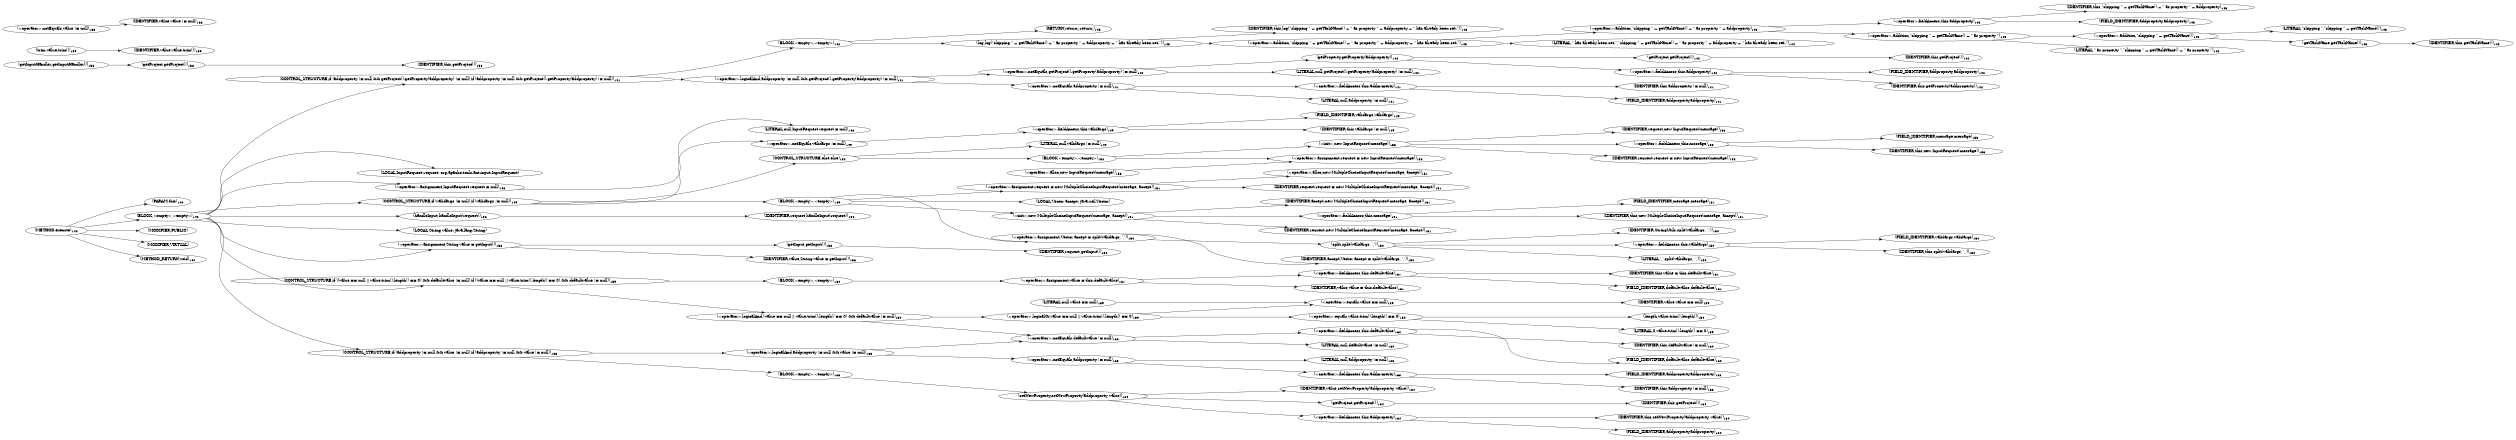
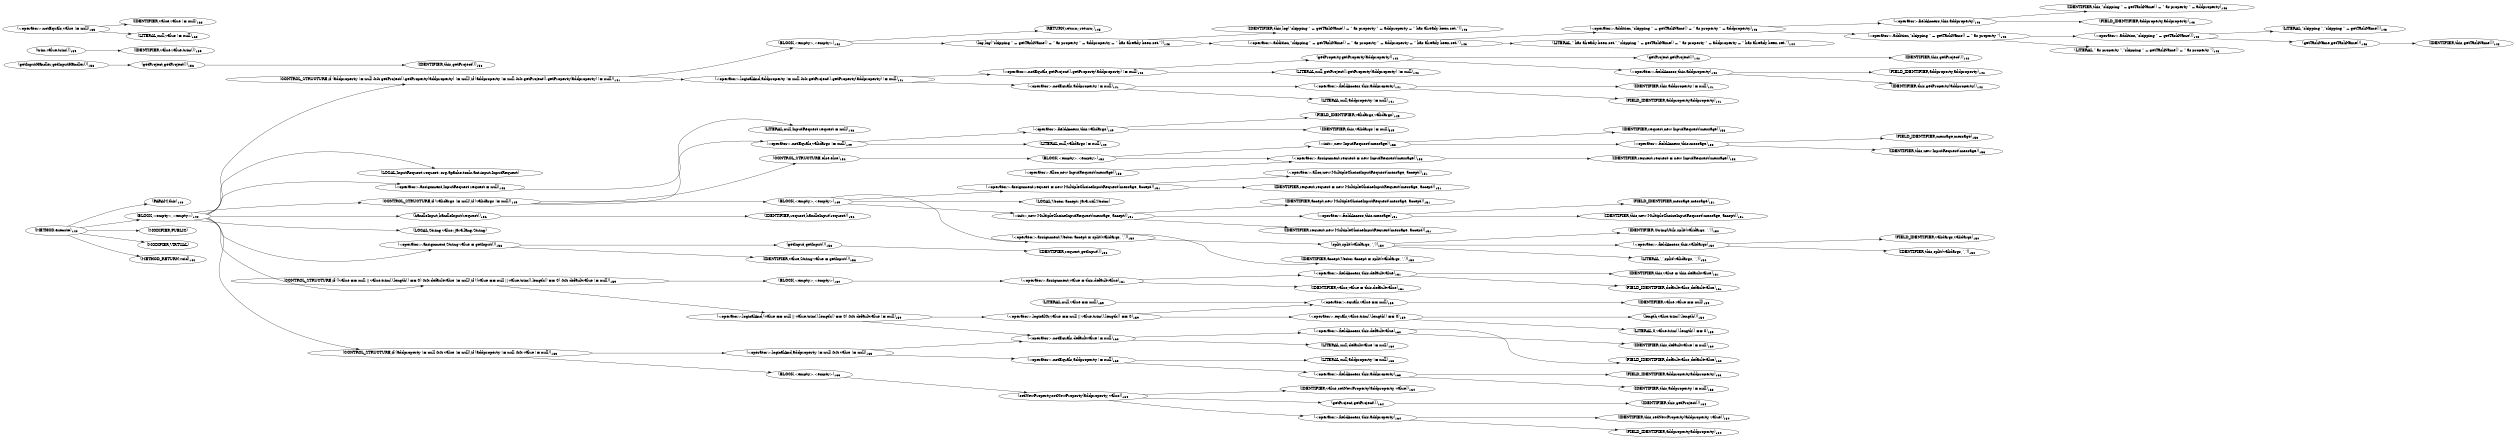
node "(LITERAL,null,value != null)": added
node "(IDENTIFIER,this,validargs != null)": text "149" -> "549"
edge "(CONTROL_STRUCTURE,else,else)" -> "(LITERAL,null,validargs != null)": now "(<operator>.notEquals,validargs != null)" -> "(LITERAL,null,validargs != null)"
edge "(<init>,new InputRequest(message))" -> "(IDENTIFIER,request,request = new InputRequest(message))": now "(<operator>.assignment,request = new InputRequest(message))" -> "(IDENTIFIER,request,request = new InputRequest(message))"
